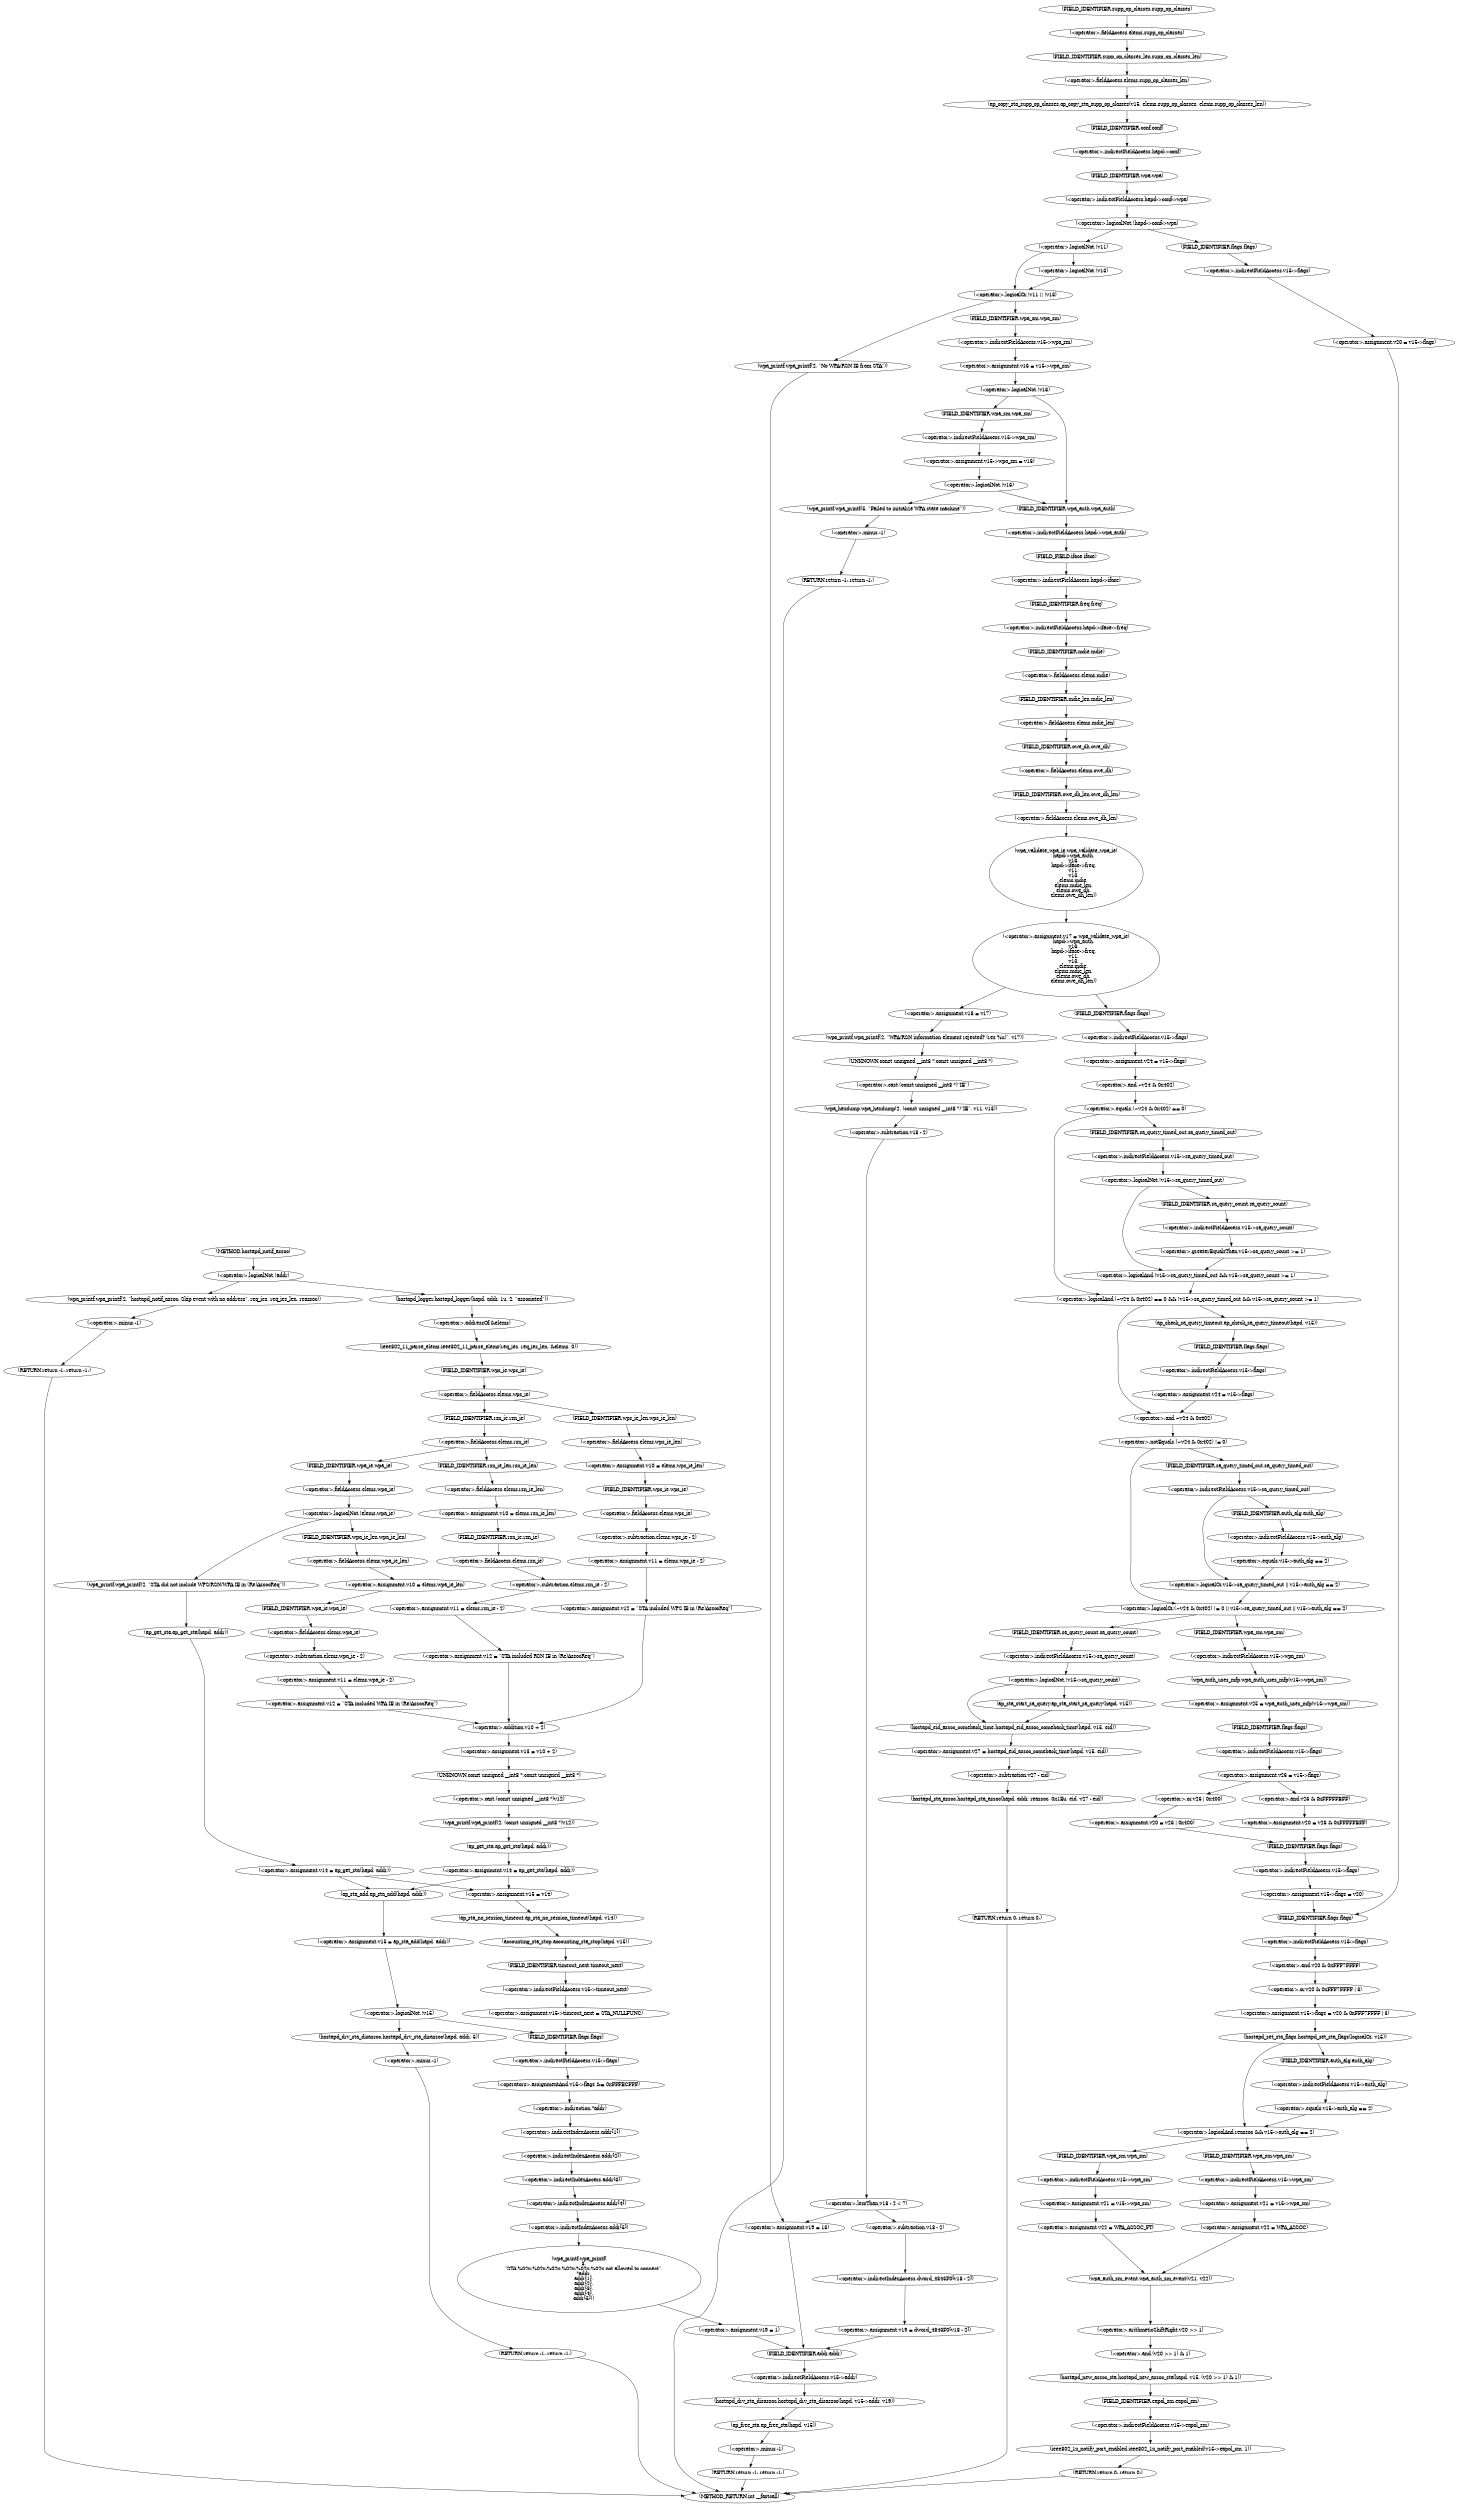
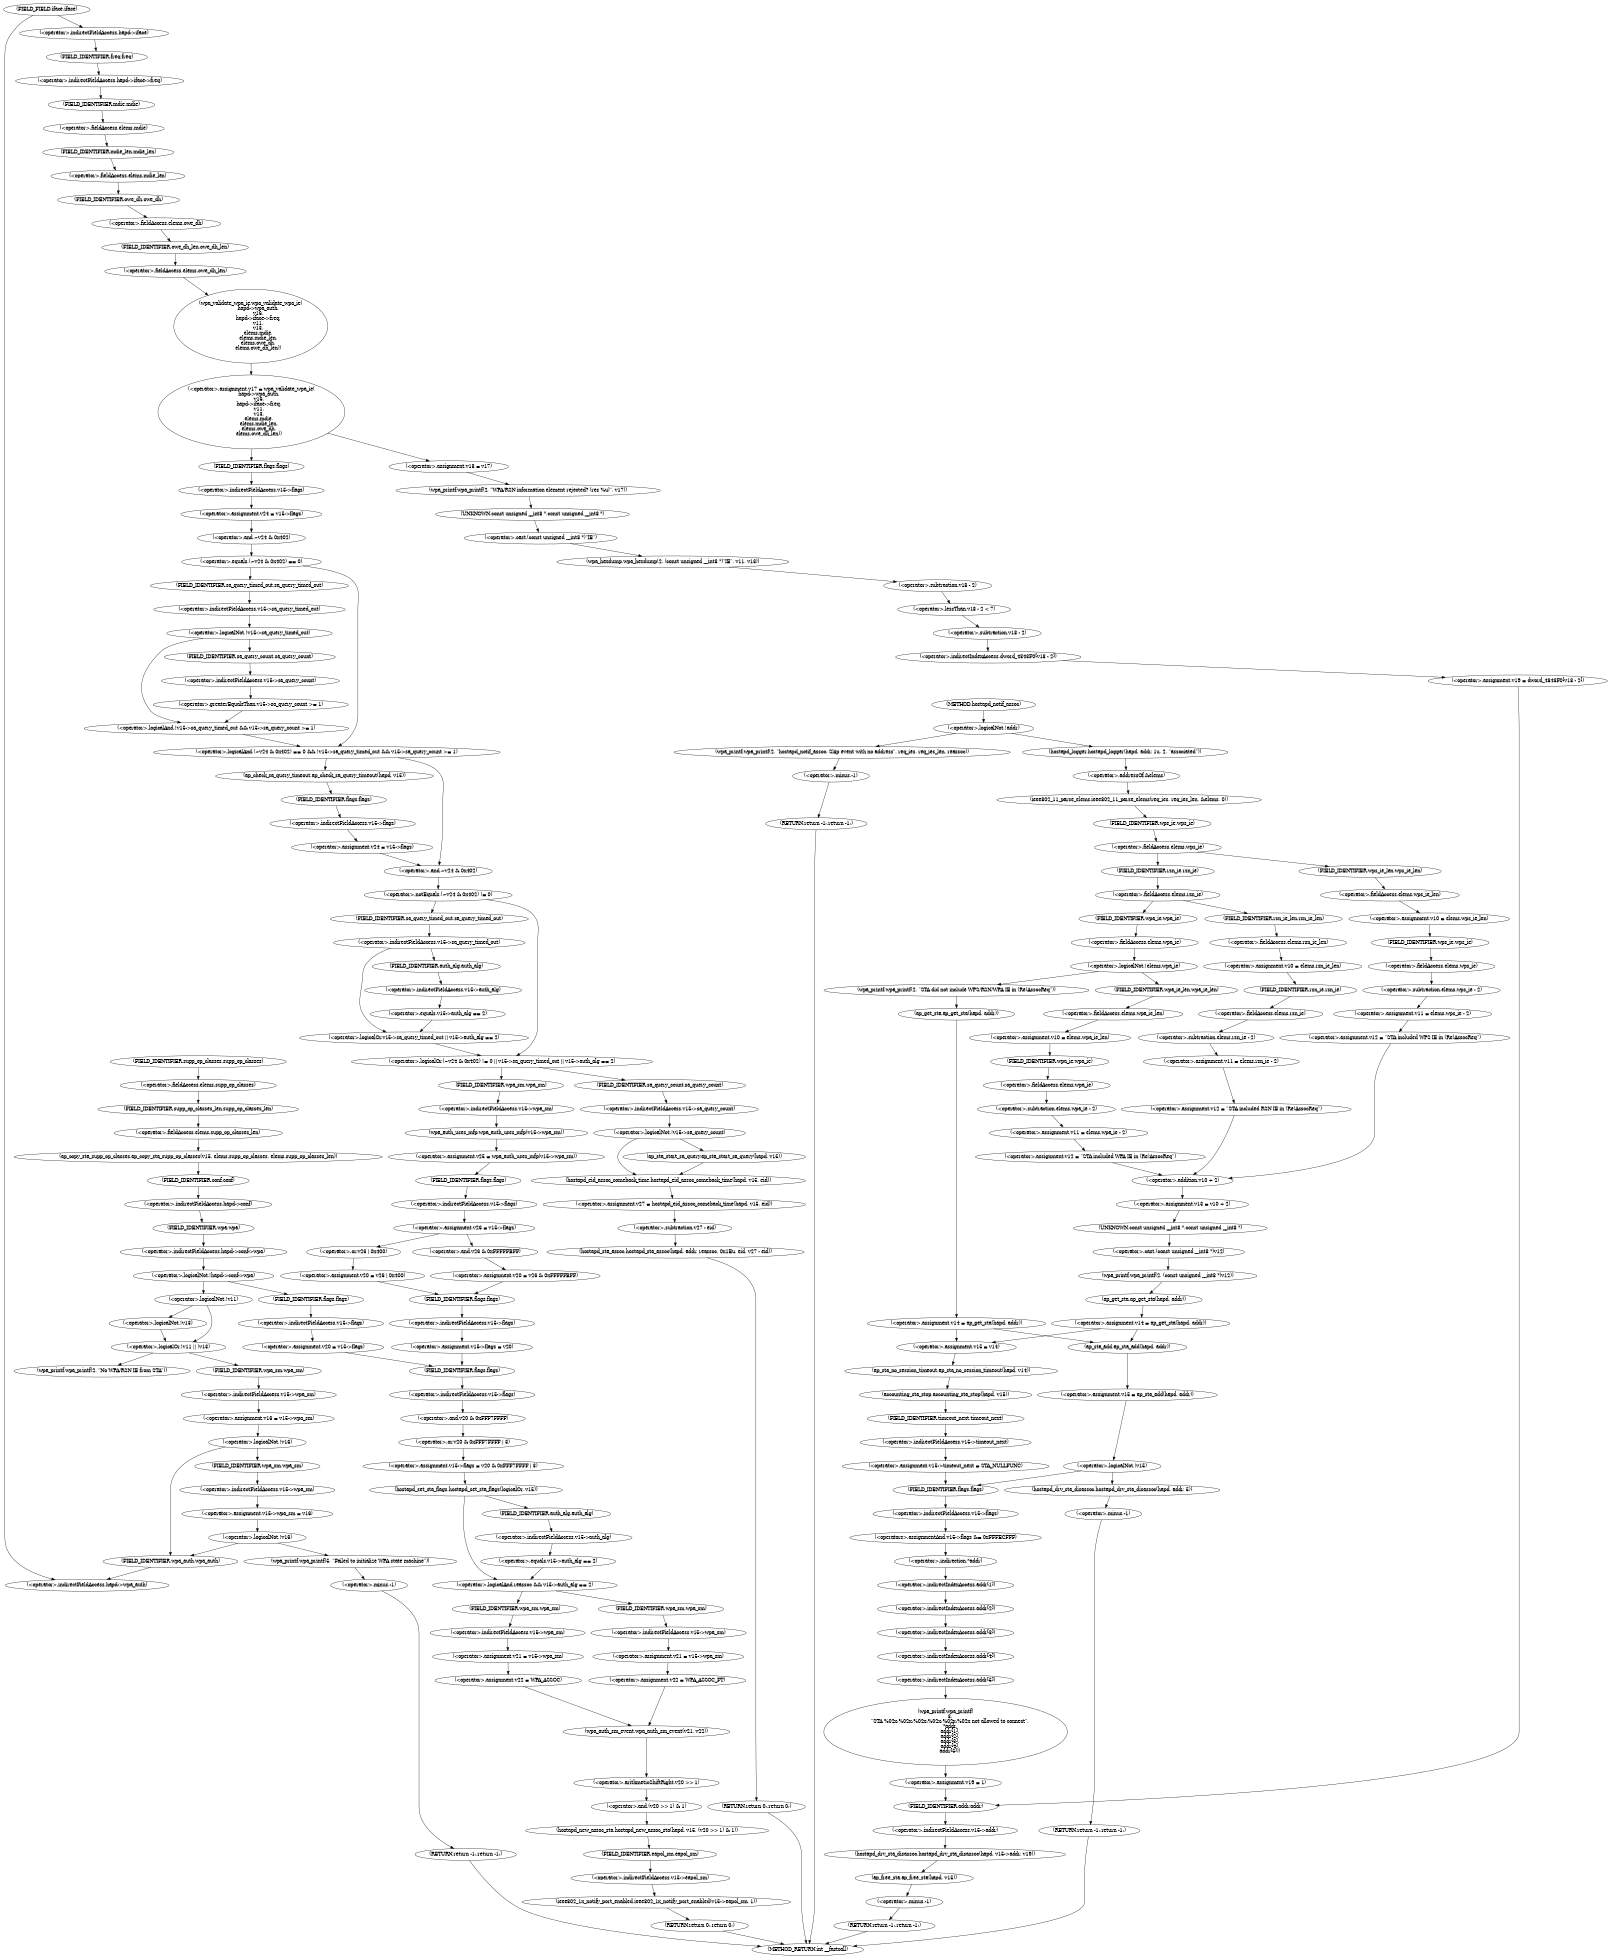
edge "(<operator>.indirectFieldAccess,hapd->wpa_auth)" -> "(FIELD_FIELD,iface,iface)": reversed
node "(<operator>.assignment,v19 = 13)": removed
